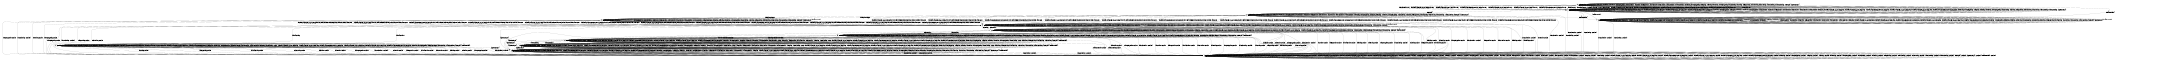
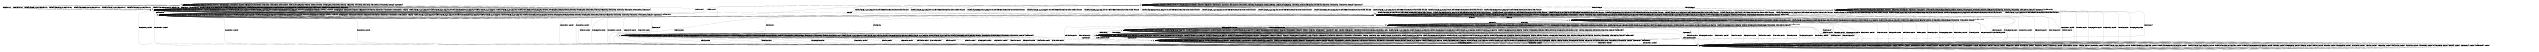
edge "s1" -> "s2": now "s1" -> "s4"
edge "s17" -> "s6": now "s5" -> "s6"
